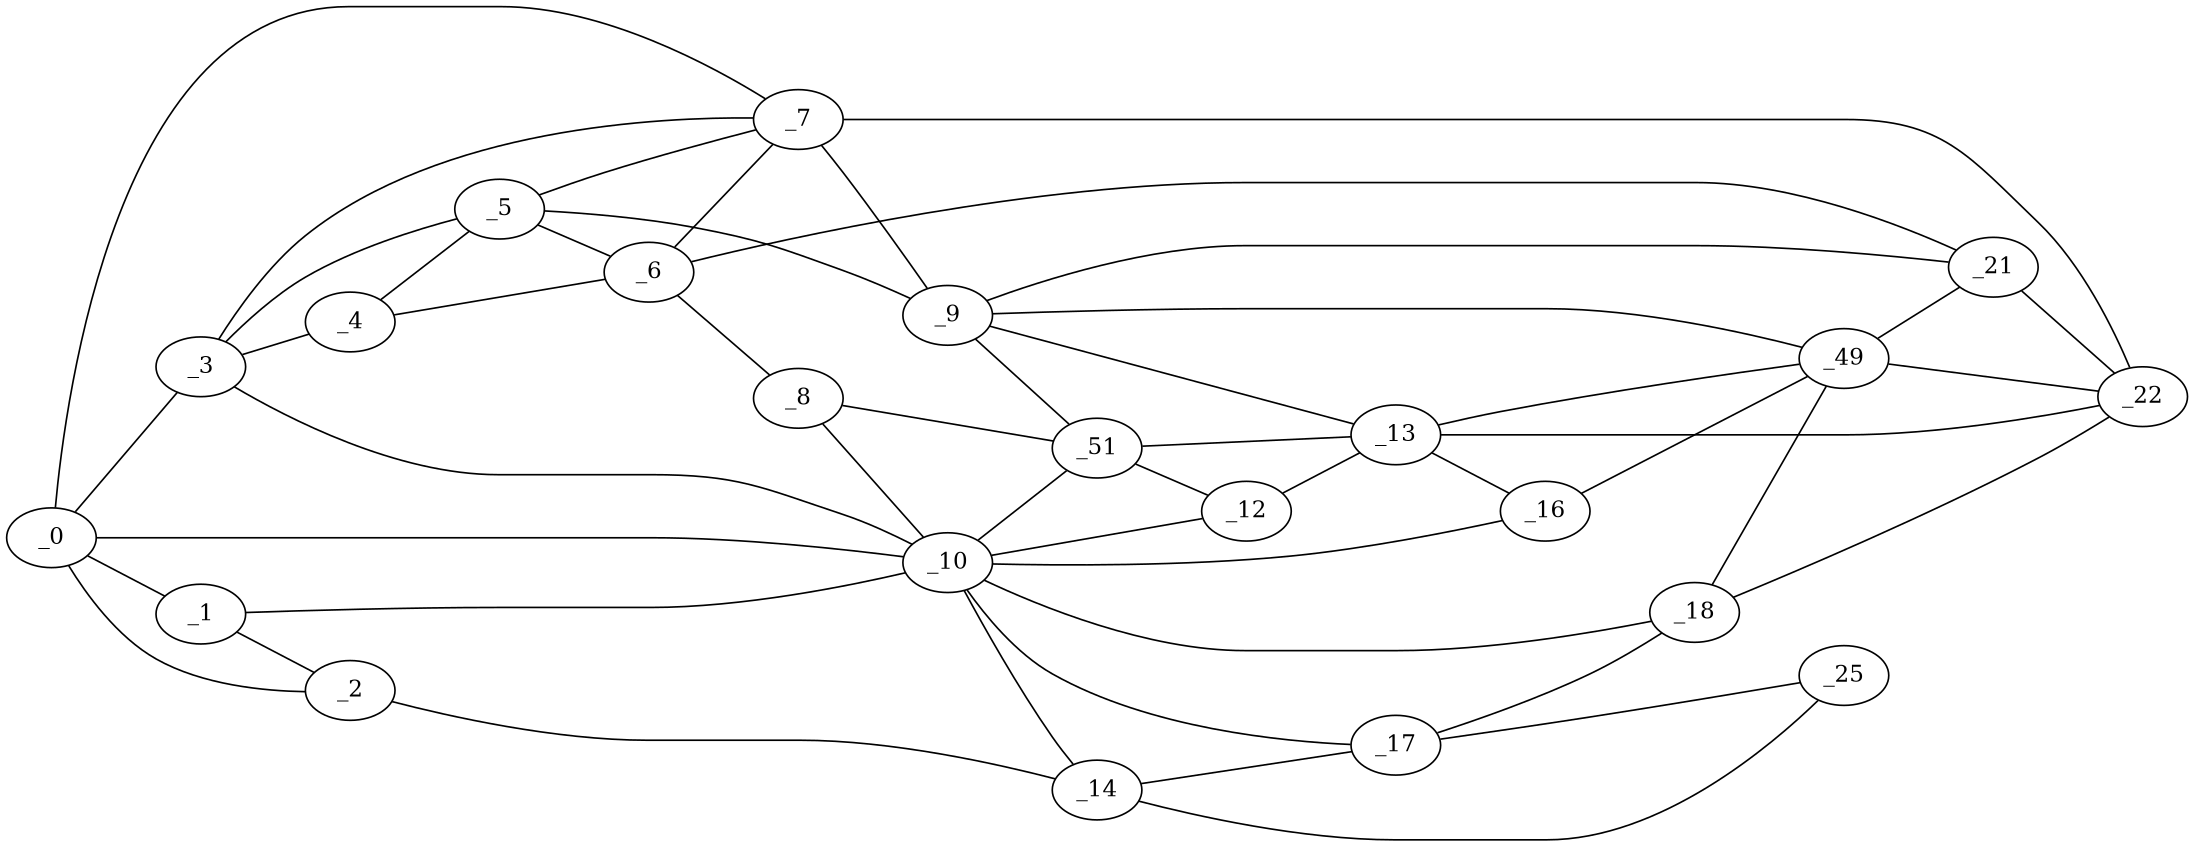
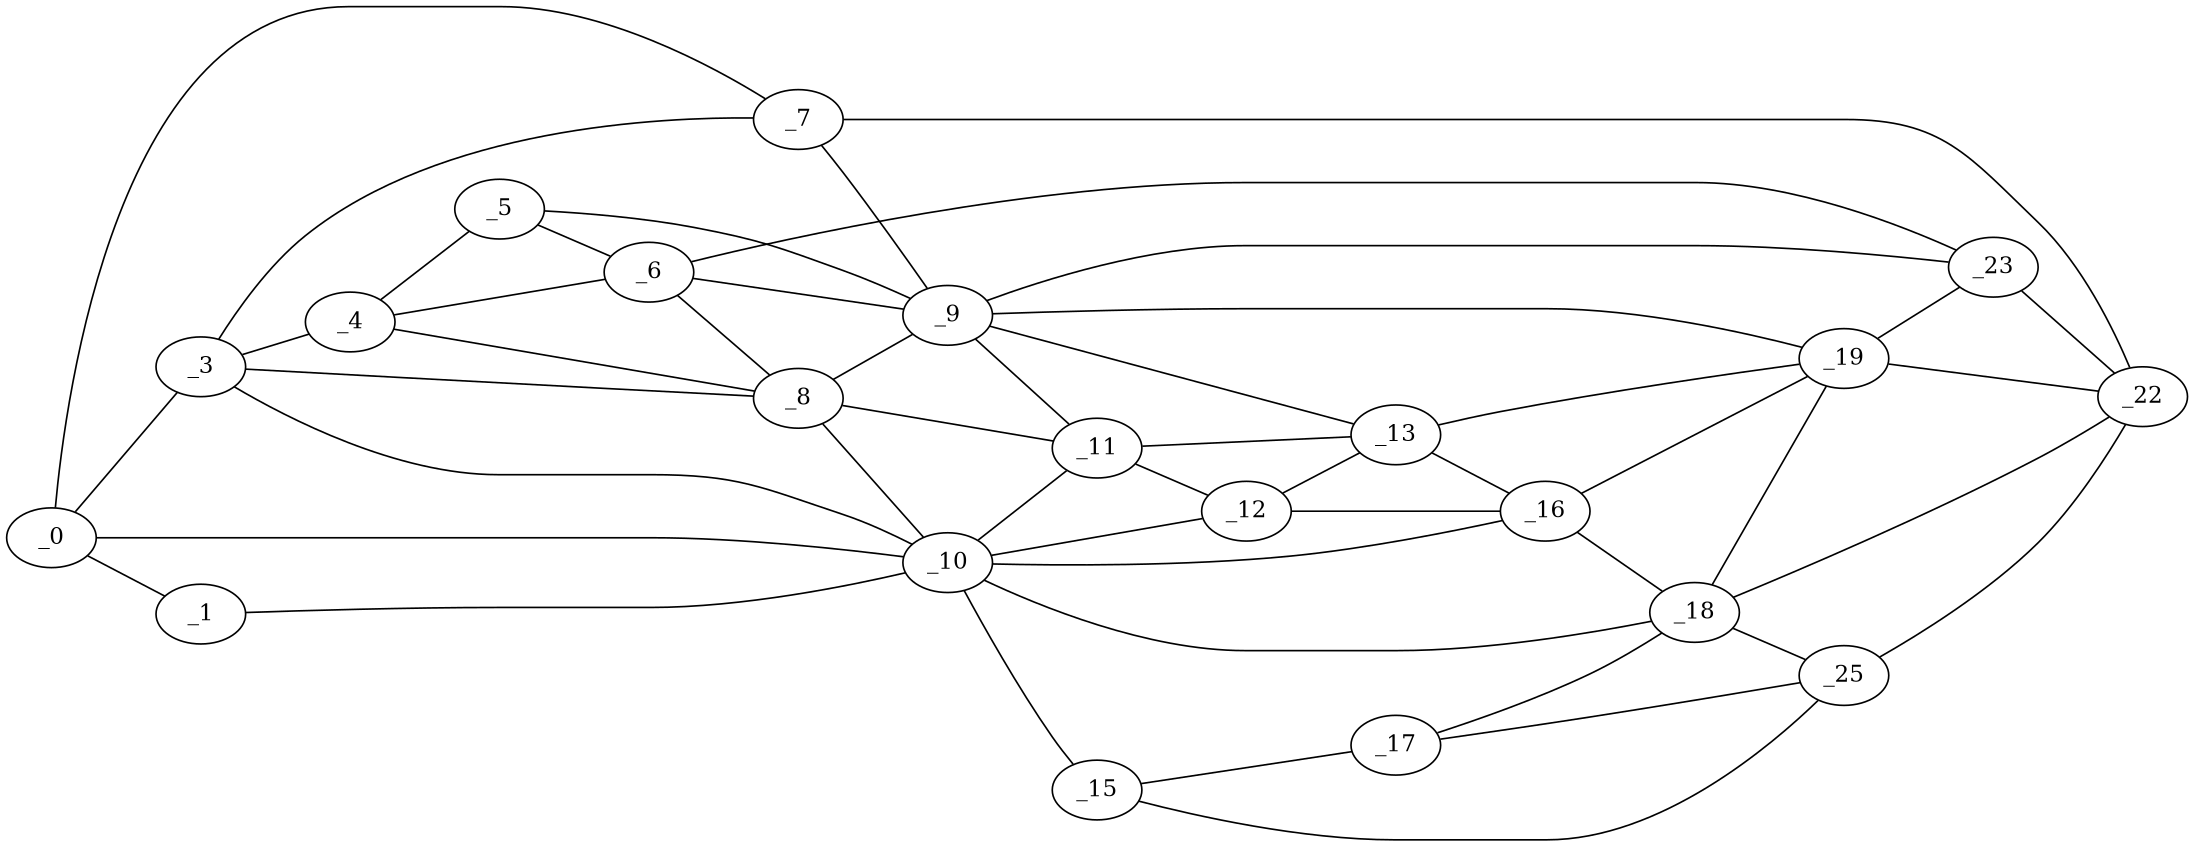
edge "_7" -- "_5": removed
edge "_7" -- "_6": now "_9" -- "_6"
edge "_5" -- "_3": now "_8" -- "_3"
node "_21": label "_21" -> "_23"
edge "_9" -- "_8": added
node "_49": label "_49" -> "_19"
edge "_4" -- "_8": added
edge "_22" -- "_13": now "_22" -- "_25"
node "_51": label "_51" -> "_11"
edge "_12" -- "_16": added
edge "_16" -- "_18": added
edge "_18" -- "_25": added
node "_2": removed
edge "_10" -- "_17": removed
node "_14": label "_14" -> "_15"
